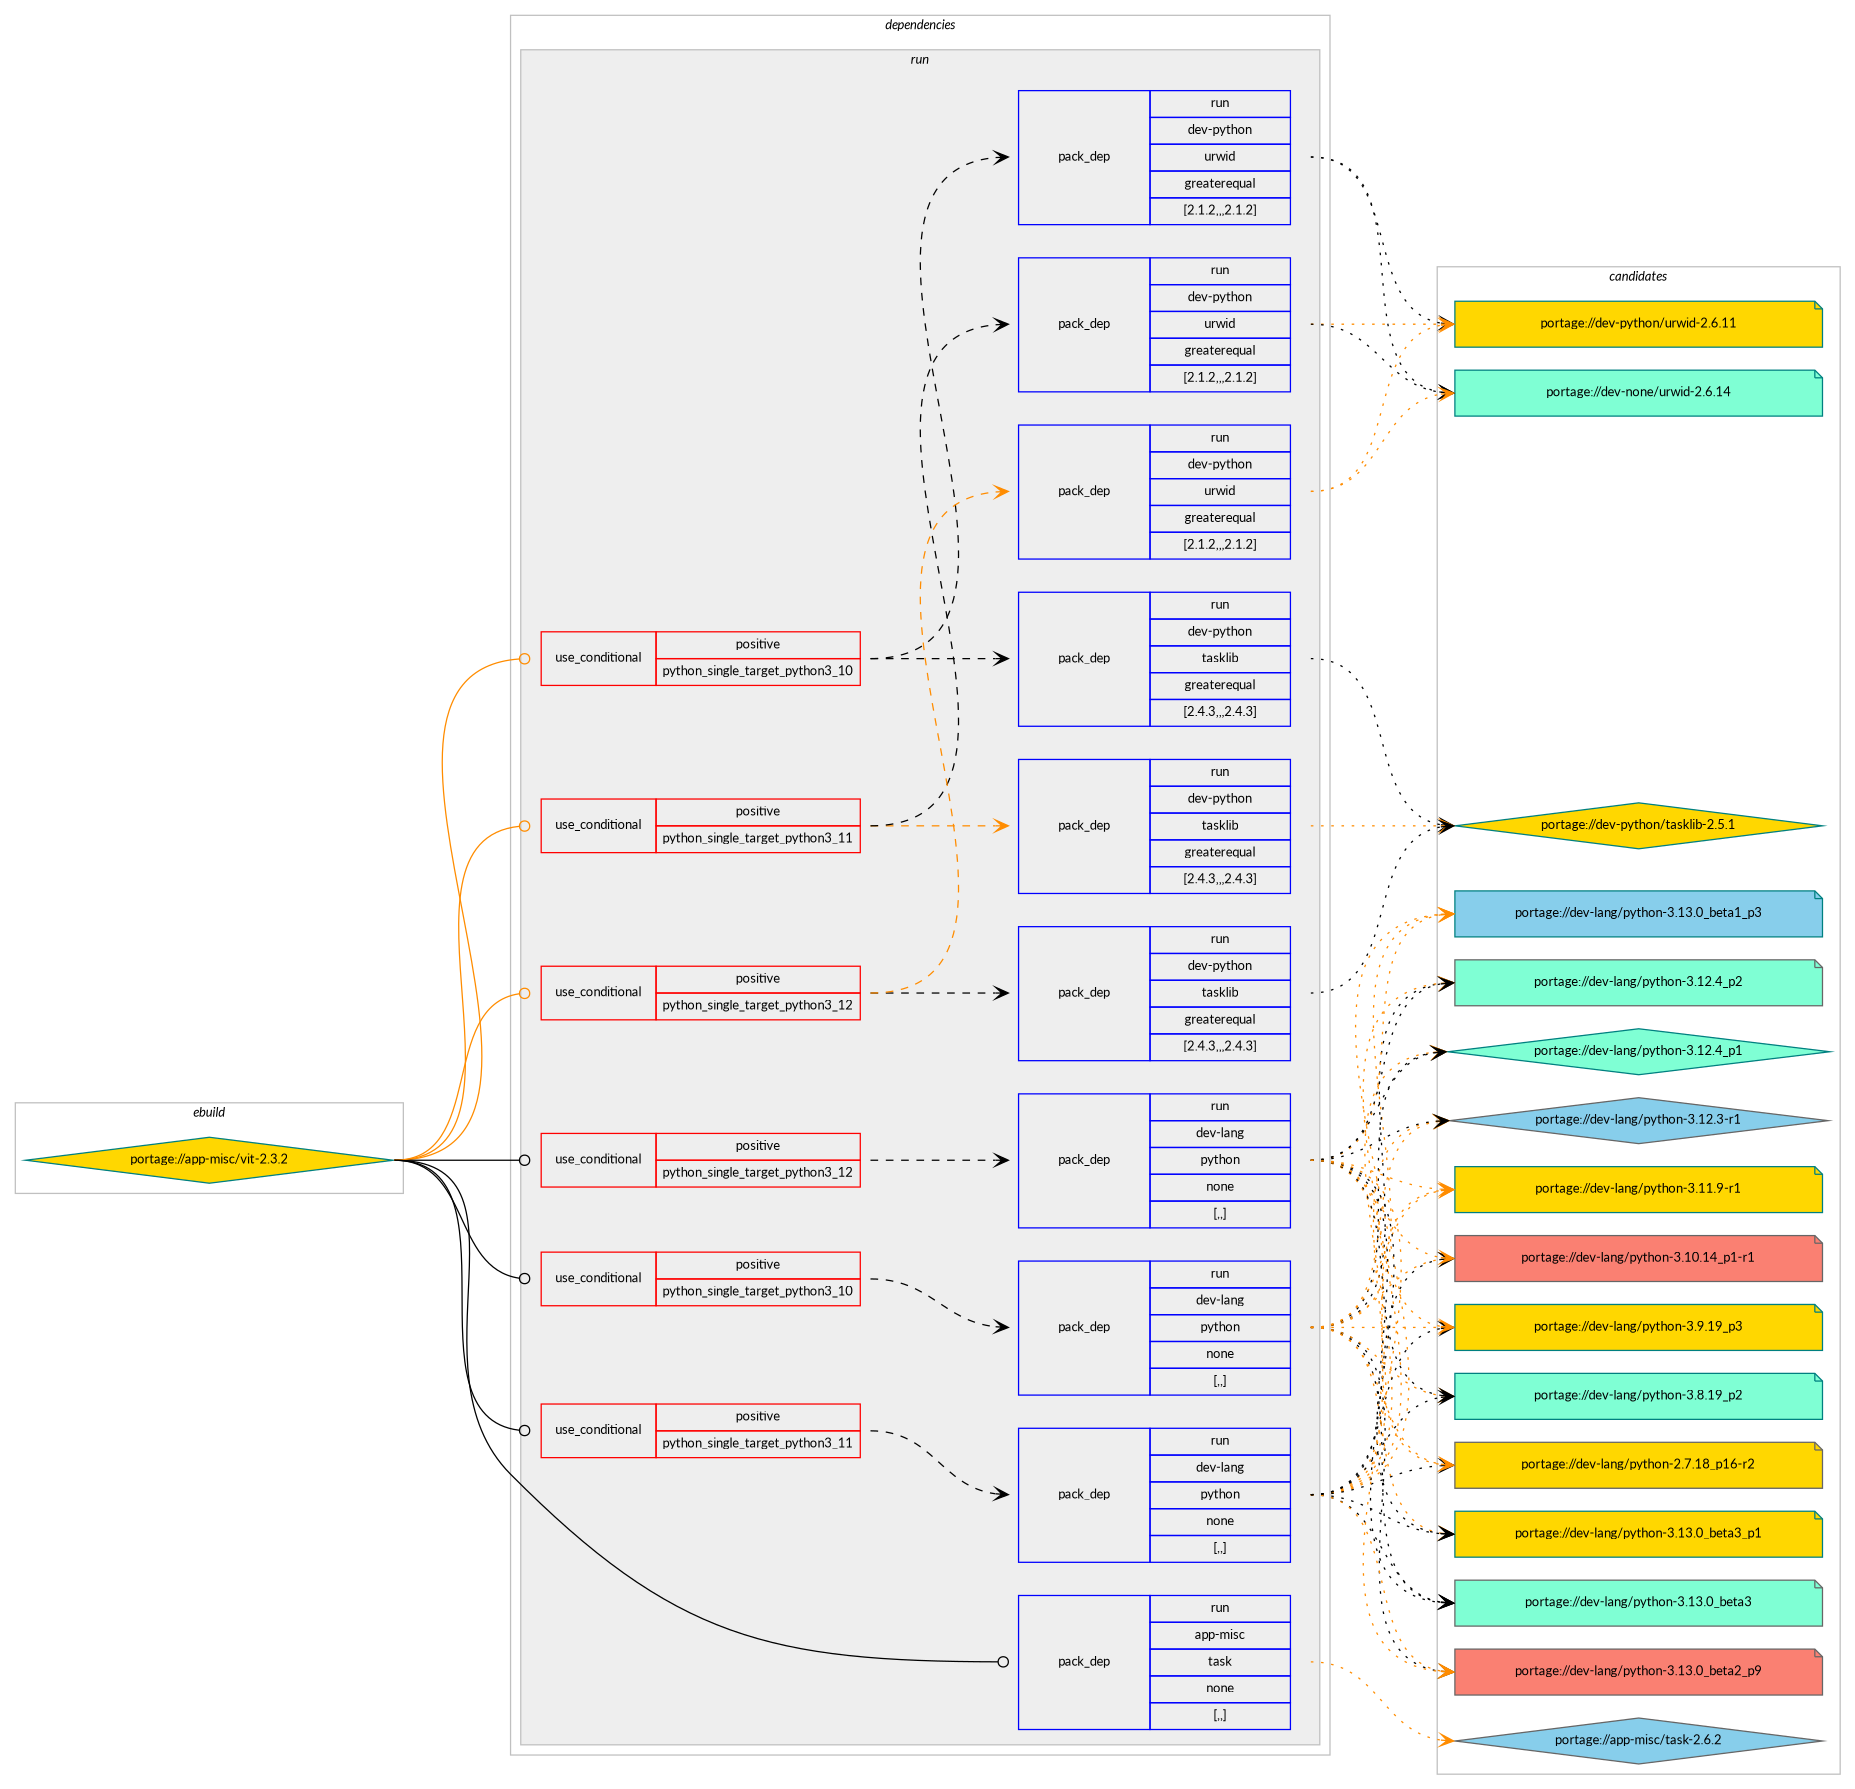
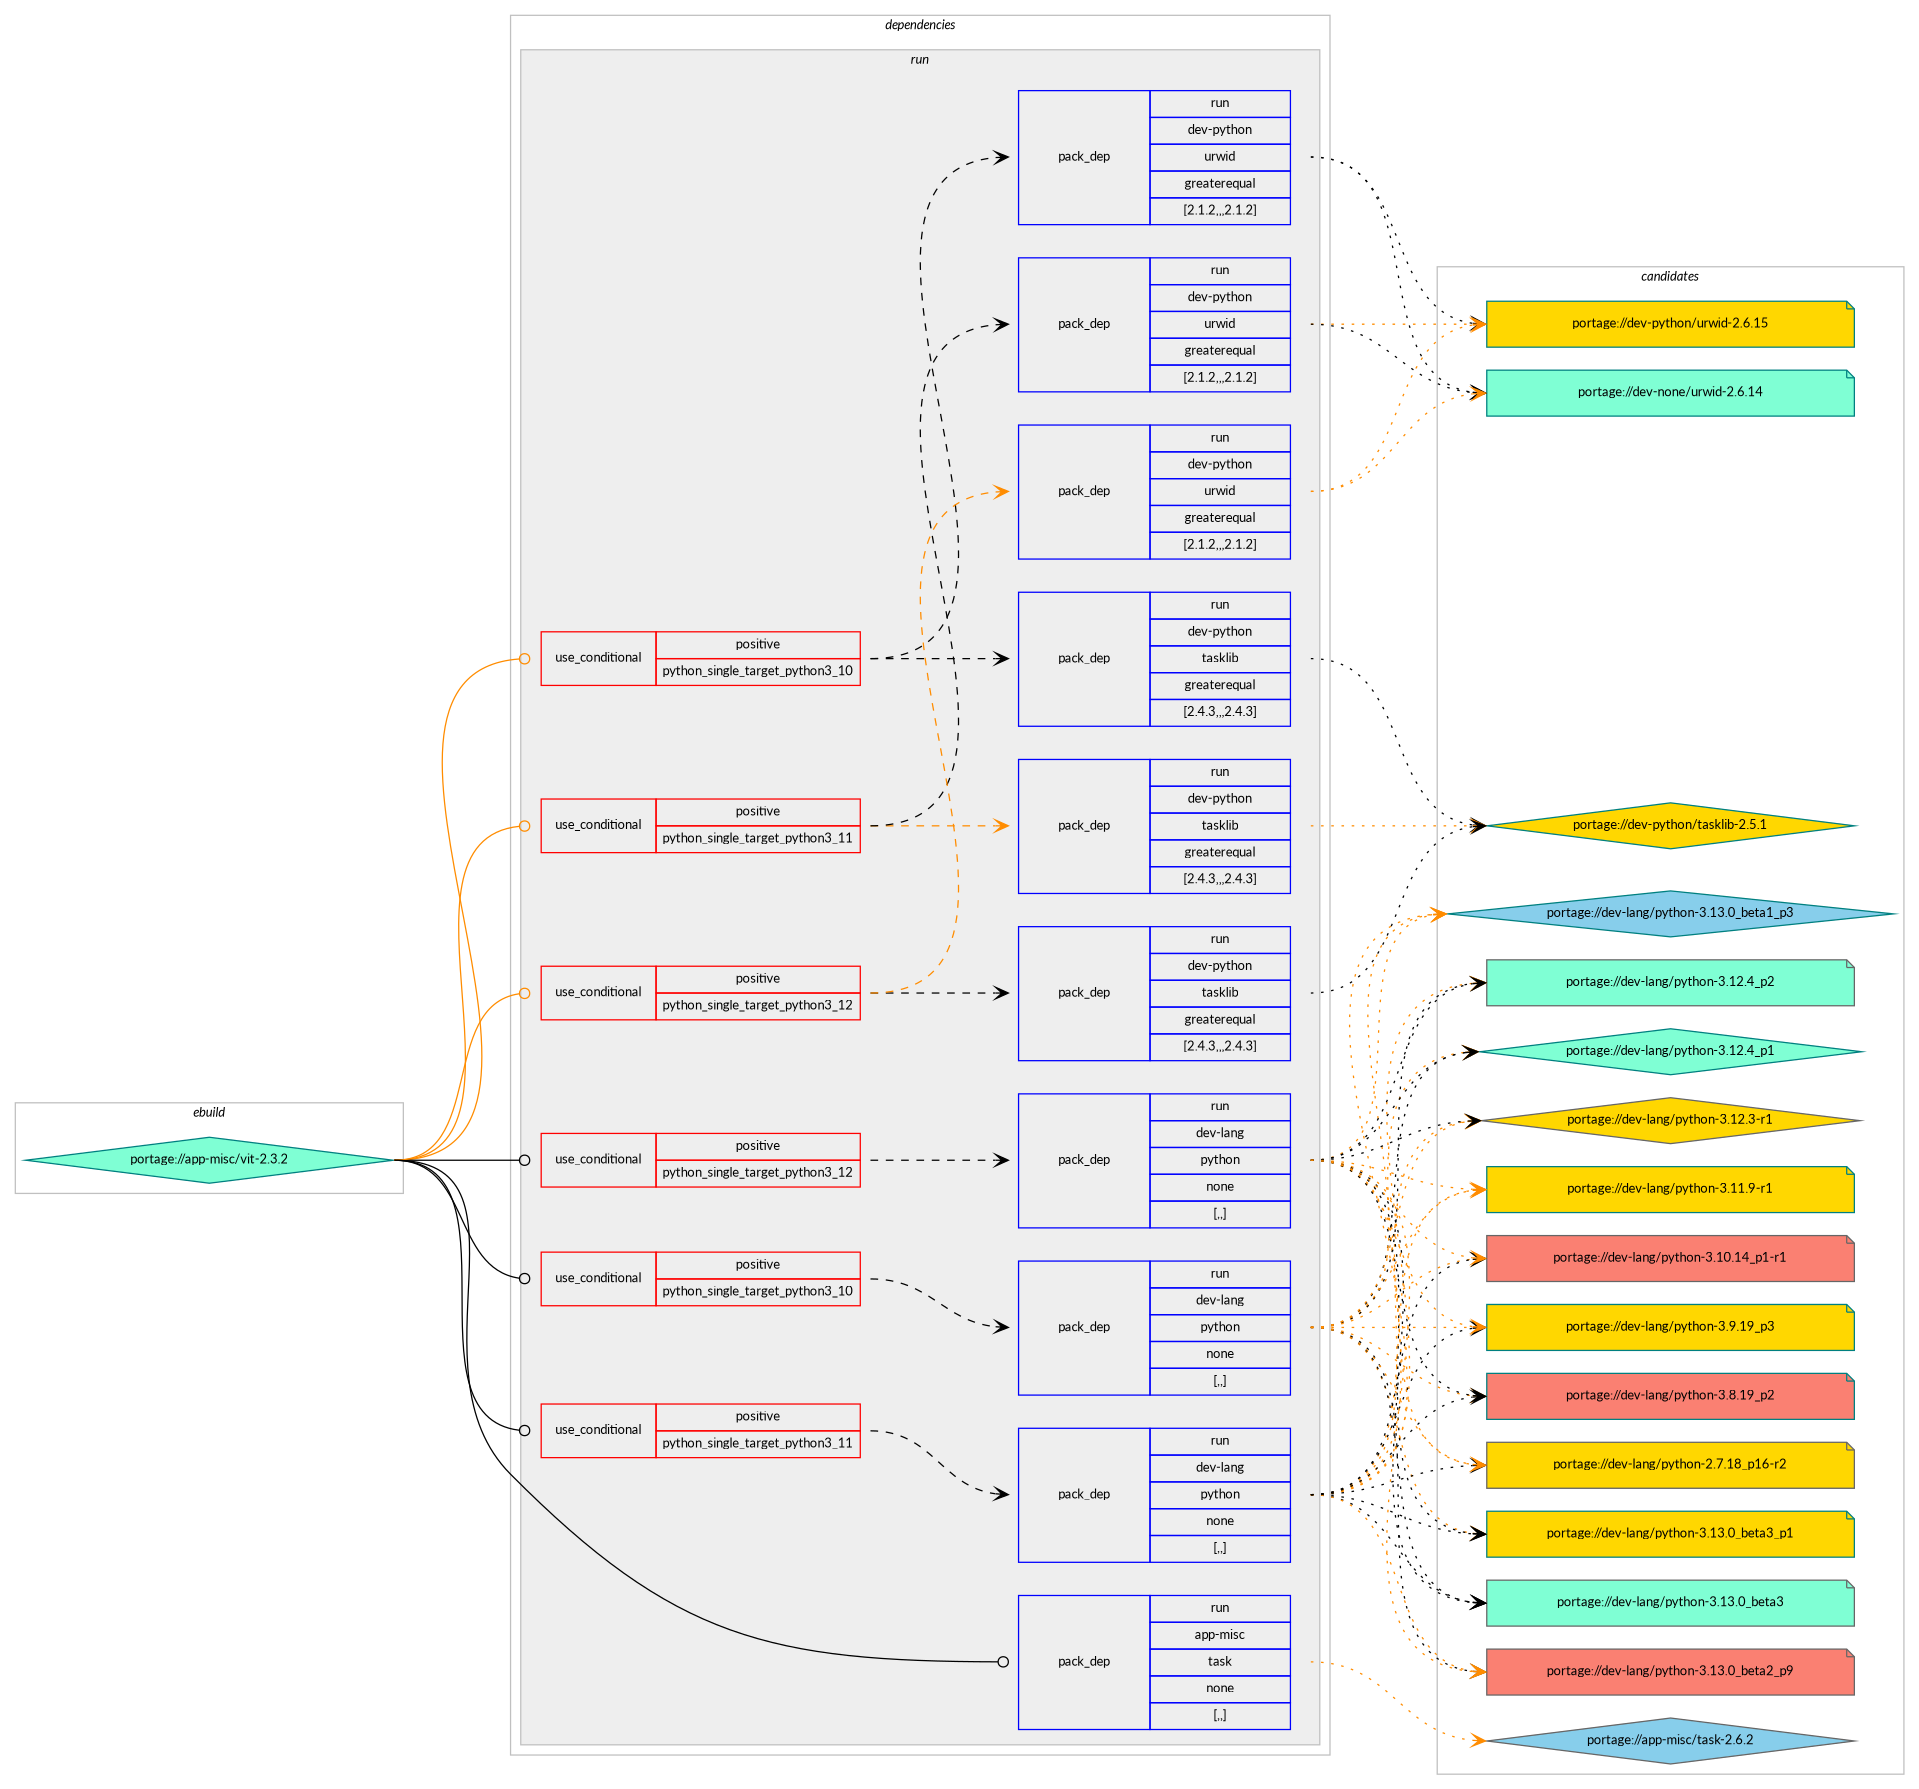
node "portage://dev-python/urwid-2.6.11": label "portage://dev-python/urwid-2.6.11" -> "portage://dev-python/urwid-2.6.15"
node "portage://dev-lang/python-3.13.0_beta1_p3": shape note -> diamond
node "portage://dev-lang/python-3.12.3-r1": fillcolor skyblue -> gold
node "portage://app-misc/vit-2.3.2": fillcolor gold -> aquamarine
node "portage://dev-lang/python-3.8.19_p2": fillcolor aquamarine -> salmon
